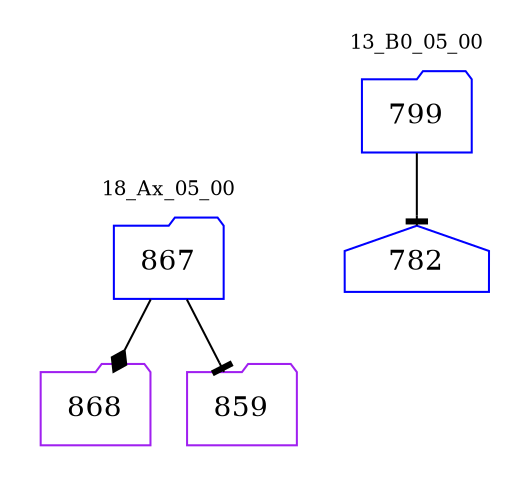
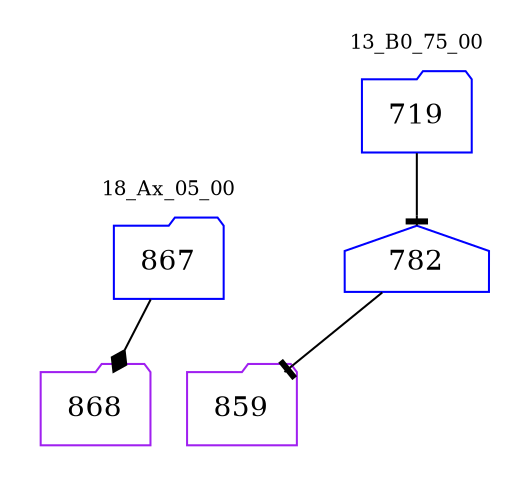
cluster "13_B0_05_00": label "13_B0_05_00" -> "13_B0_75_00"
node "799": label "799" -> "719"
edge "867" -> "859": now "782" -> "859"
